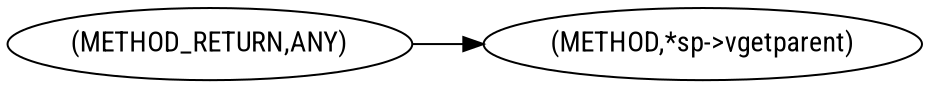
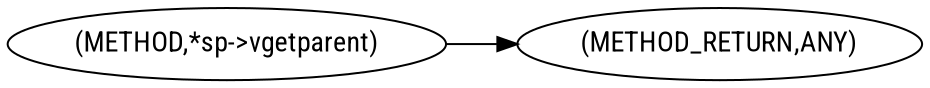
edge "(METHOD_RETURN,ANY)" -> "(METHOD,*sp->vgetparent)": reversed
